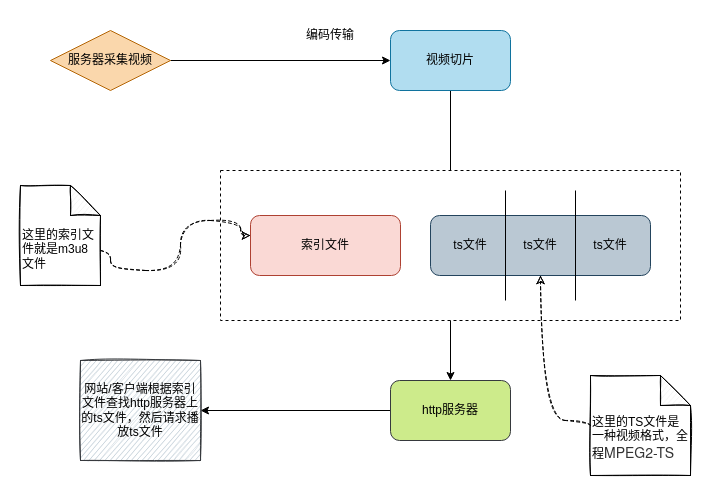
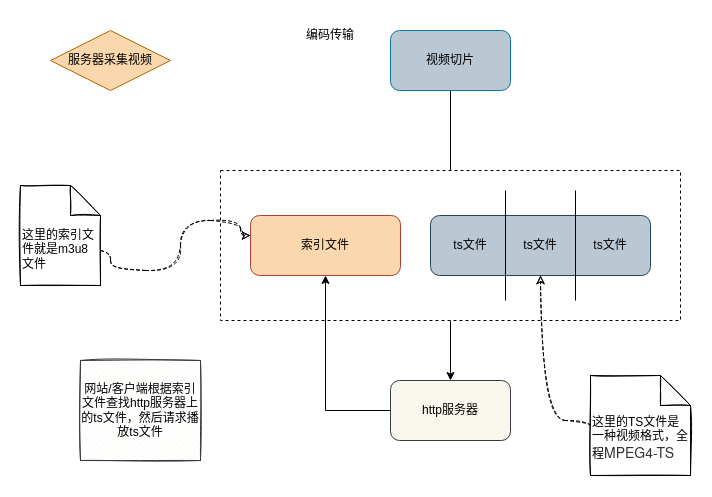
edge "服务器采集视频" -> "视频切片": removed
node "视频切片": fillcolor #b1ddf0 -> #bac8d3
node "索引文件": fillcolor #fad9d5 -> #fad7ac
node "网站/客户端根据索引文件查找http服务器上的ts文件，然后请求播放ts文件": fillcolor #bac8d3 -> #f9f7ed
edge "http服务器" -> "网站/客户端根据索引文件查找http服务器上的ts文件，然后请求播放ts文件": now "http服务器" -> "索引文件"
node "http服务器": fillcolor #cdeb8b -> #f9f7ed
node "这里的TS文件是一种视频格式，全程MPEG2-TS": label "这里的TS文件是一种视频格式，全程MPEG2-TS" -> "这里的TS文件是一种视频格式，全程MPEG4-TS"
